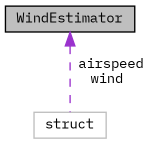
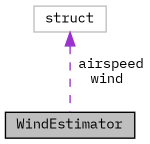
edge "struct" -> "WindEstimator": reversed
